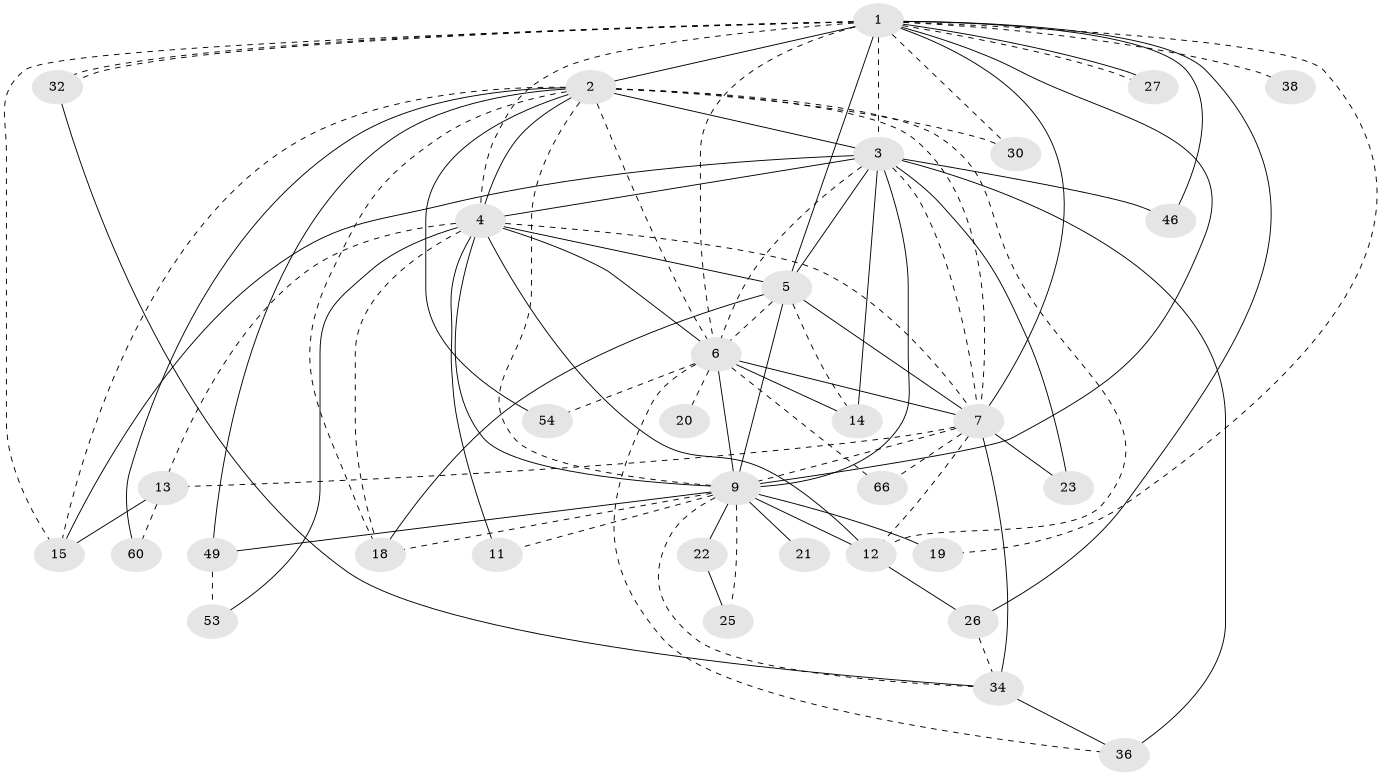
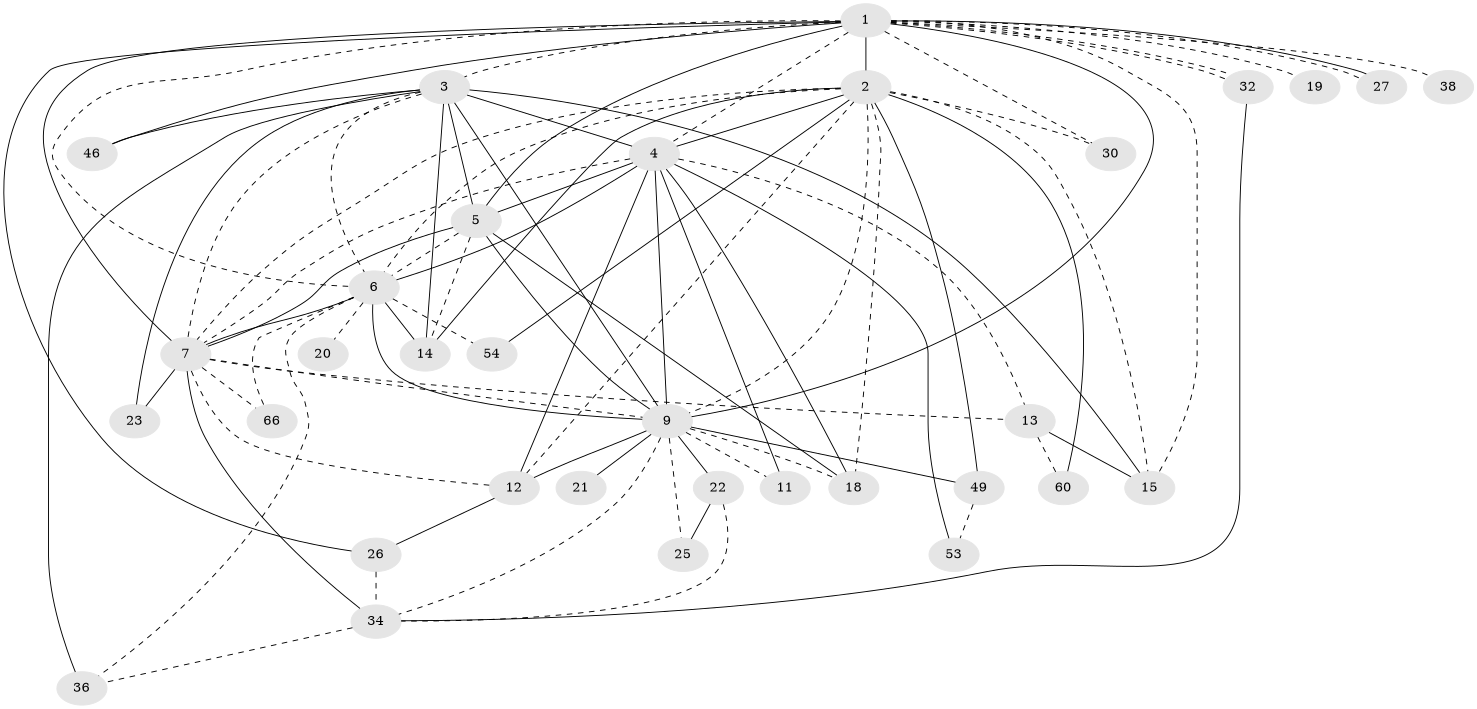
edge "2" -- "3": now "2" -- "14"
edge "4" -- "18": style dashed -> solid
edge "9" -- "19": removed
edge "22" -- "34": added
edge "34" -- "36": style solid -> dashed
